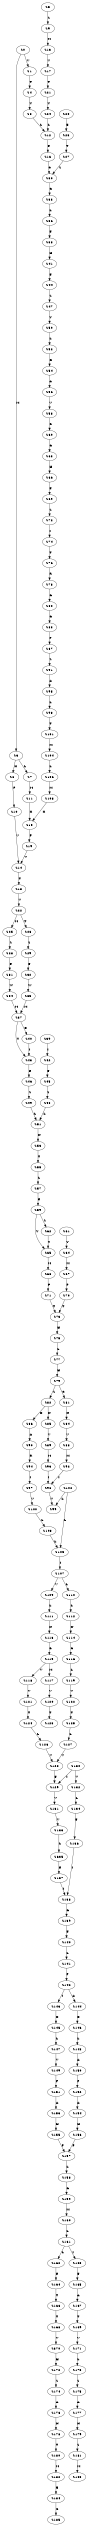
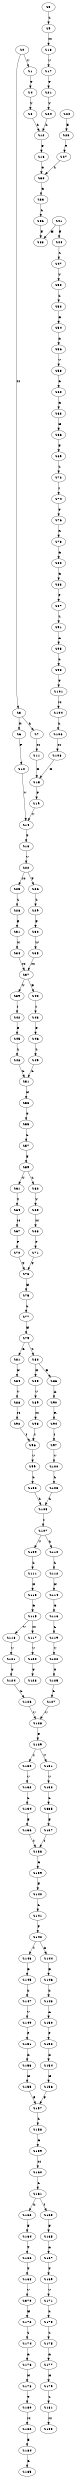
edge "S38" -> "S41": reversed
edge "S37" -> "S43": now "S37" -> "S39"
edge "S59" -> "S65": now "S59" -> "S61"
edge "S102" -> "S99": reversed
edge "S130" -> "S129": reversed
